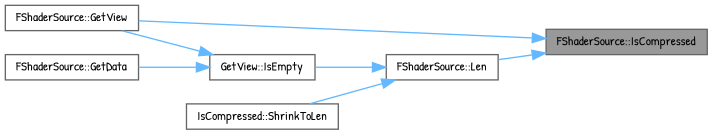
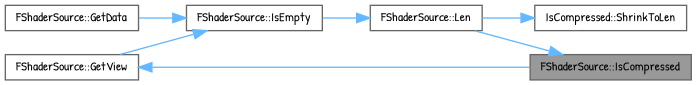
edge "FShaderSource::GetView" -> "FShaderSource::IsCompressed": reversed
node "GetView::IsEmpty": label "GetView::IsEmpty" -> "FShaderSource::IsEmpty"
edge "IsCompressed::ShrinkToLen" -> "FShaderSource::Len": reversed
